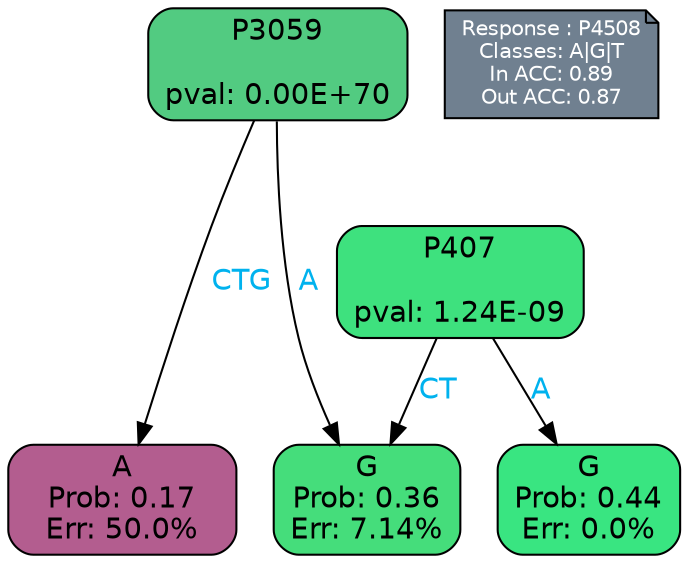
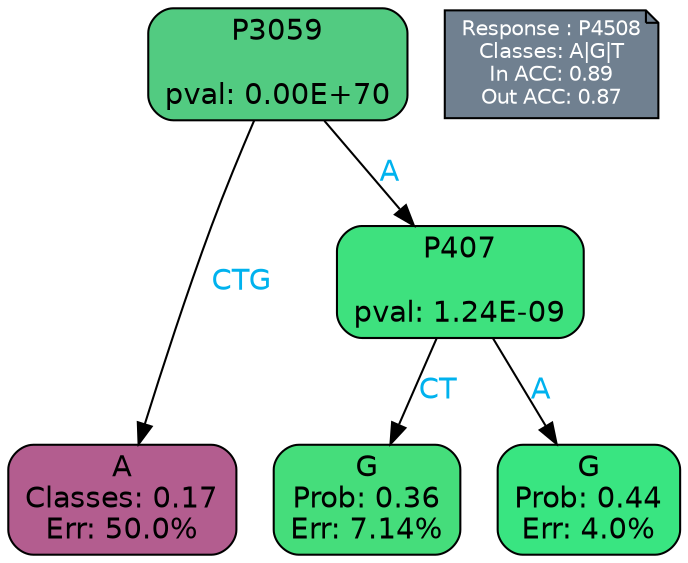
edge "P3059 pval: 0.00E+70" -> "G Prob: 0.36 Err: 7.14%": now "P3059 pval: 0.00E+70" -> "P407 pval: 1.24E-09"
node "A Prob: 0.17 Err: 50.0%": label "A Prob: 0.17 Err: 50.0%" -> "A Classes: 0.17 Err: 50.0%"
node "G Prob: 0.44 Err: 0.0%": label "G Prob: 0.44 Err: 0.0%" -> "G Prob: 0.44 Err: 4.0%"
